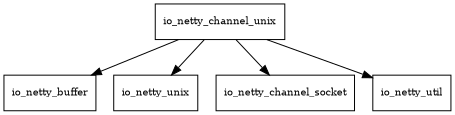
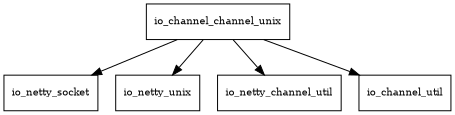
node "io_netty_channel_unix": label "io_netty_channel_unix" -> "io_channel_channel_unix"
node "io_netty_buffer": label "io_netty_buffer" -> "io_netty_socket"
node "io_netty_channel_socket": label "io_netty_channel_socket" -> "io_netty_channel_util"
node "io_netty_util": label "io_netty_util" -> "io_channel_util"
